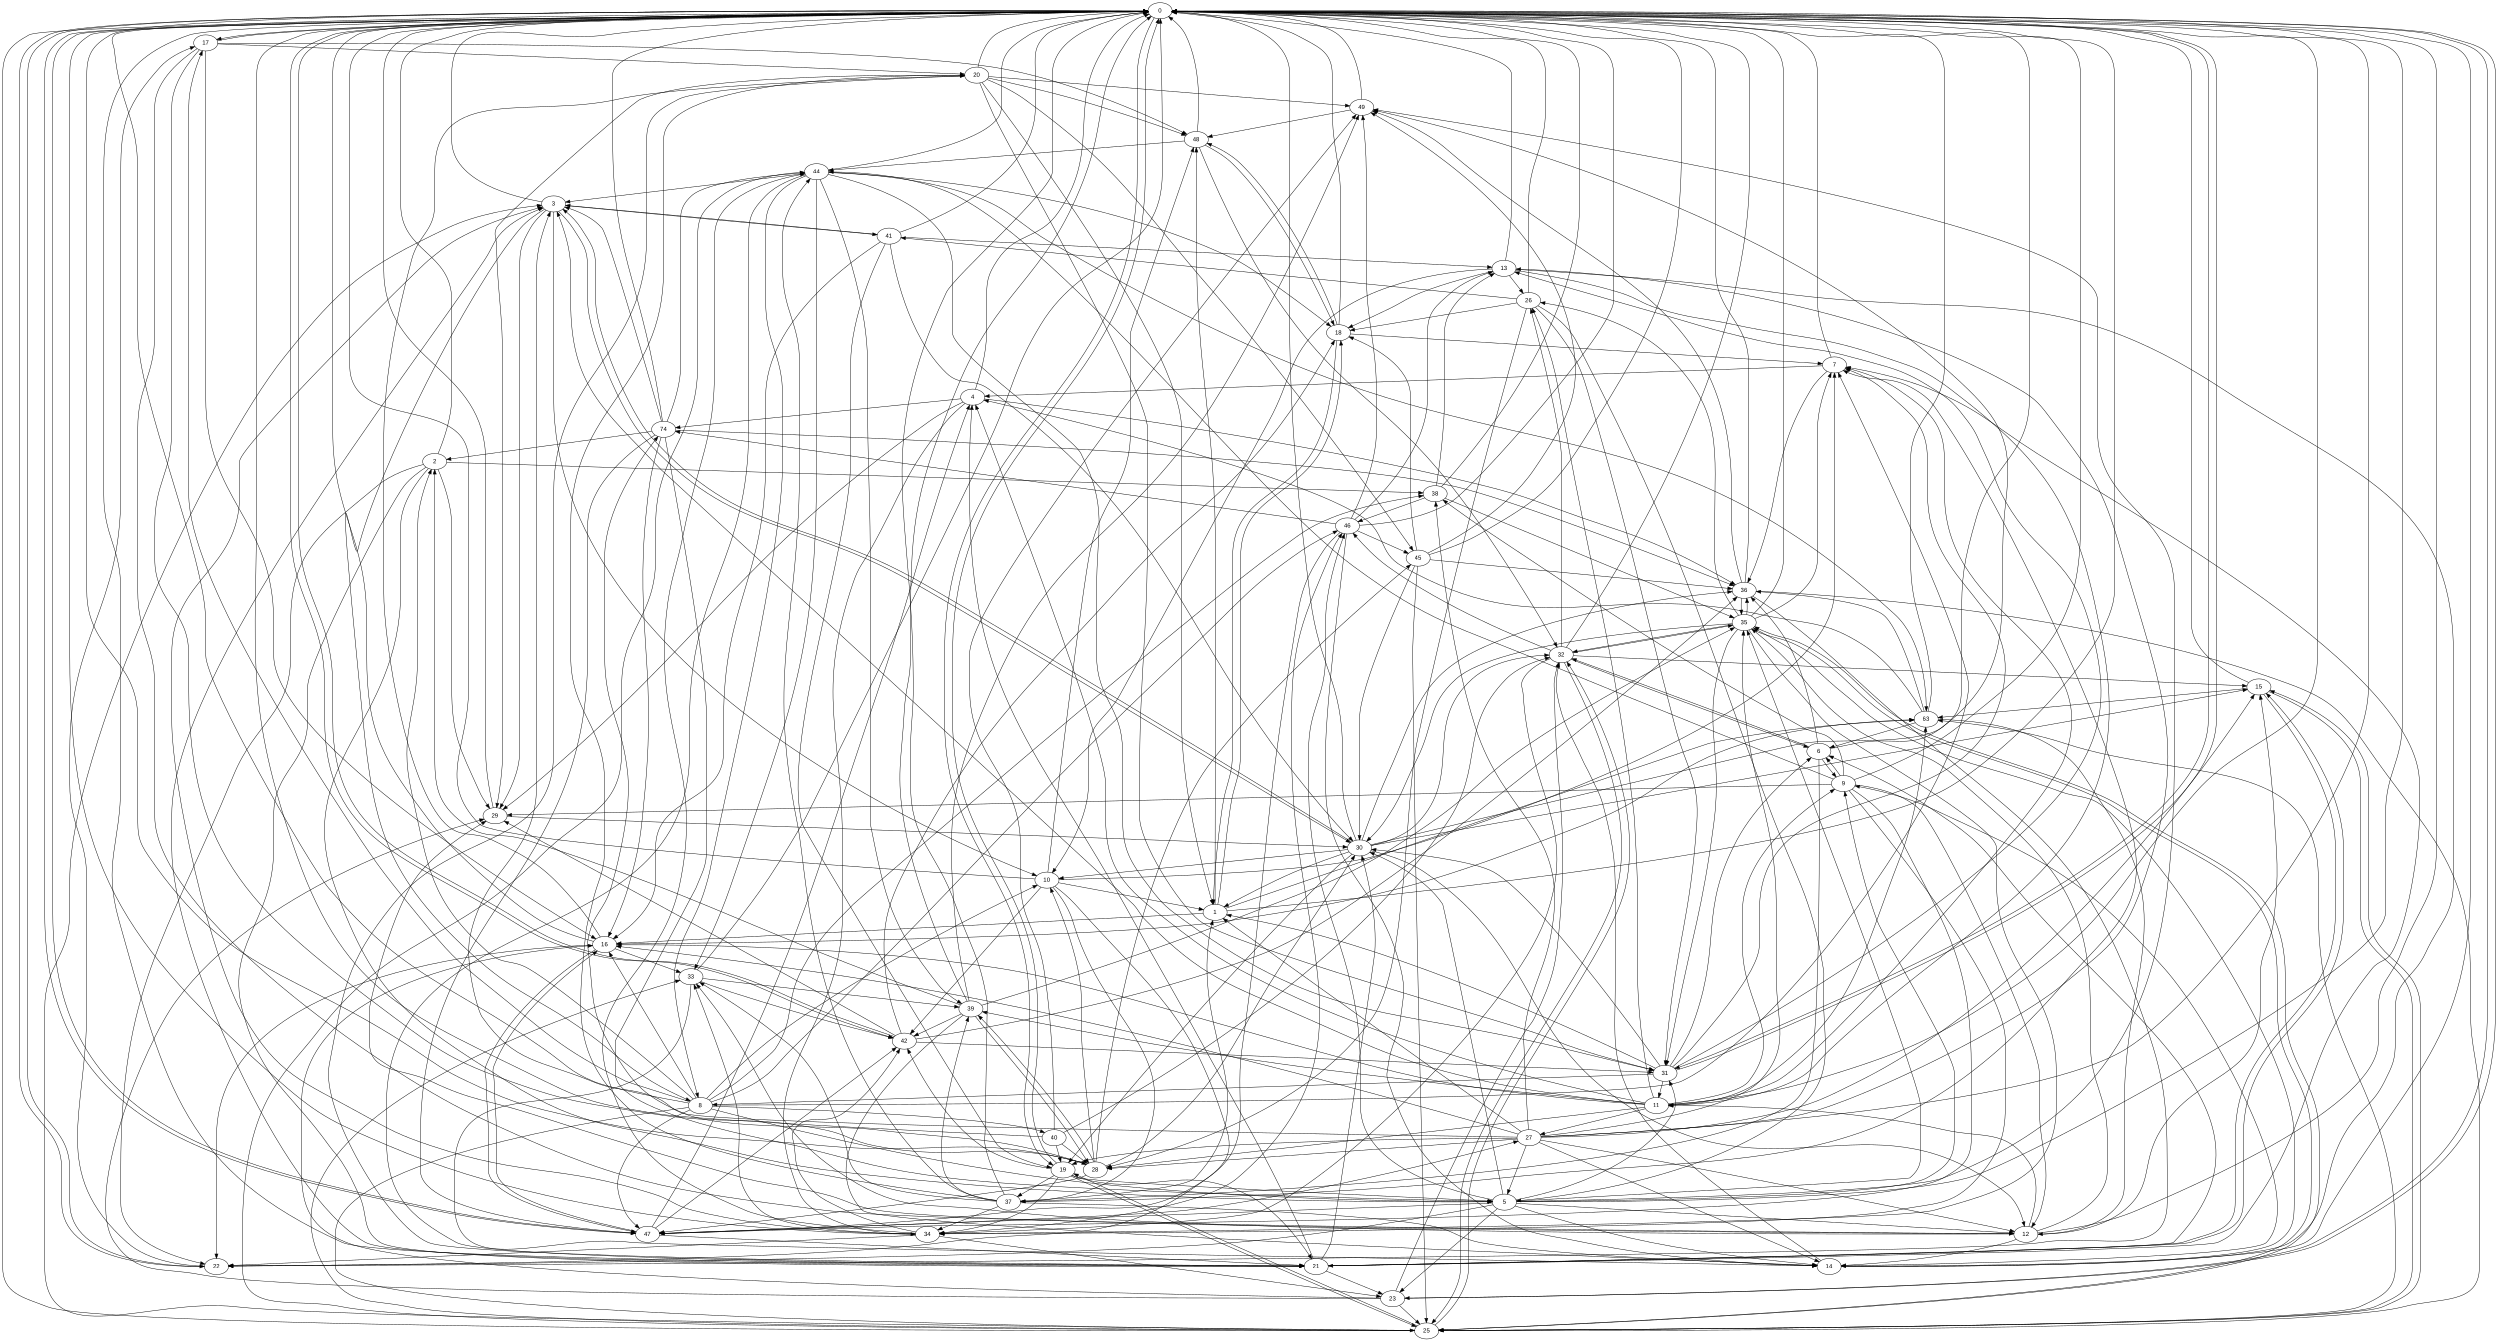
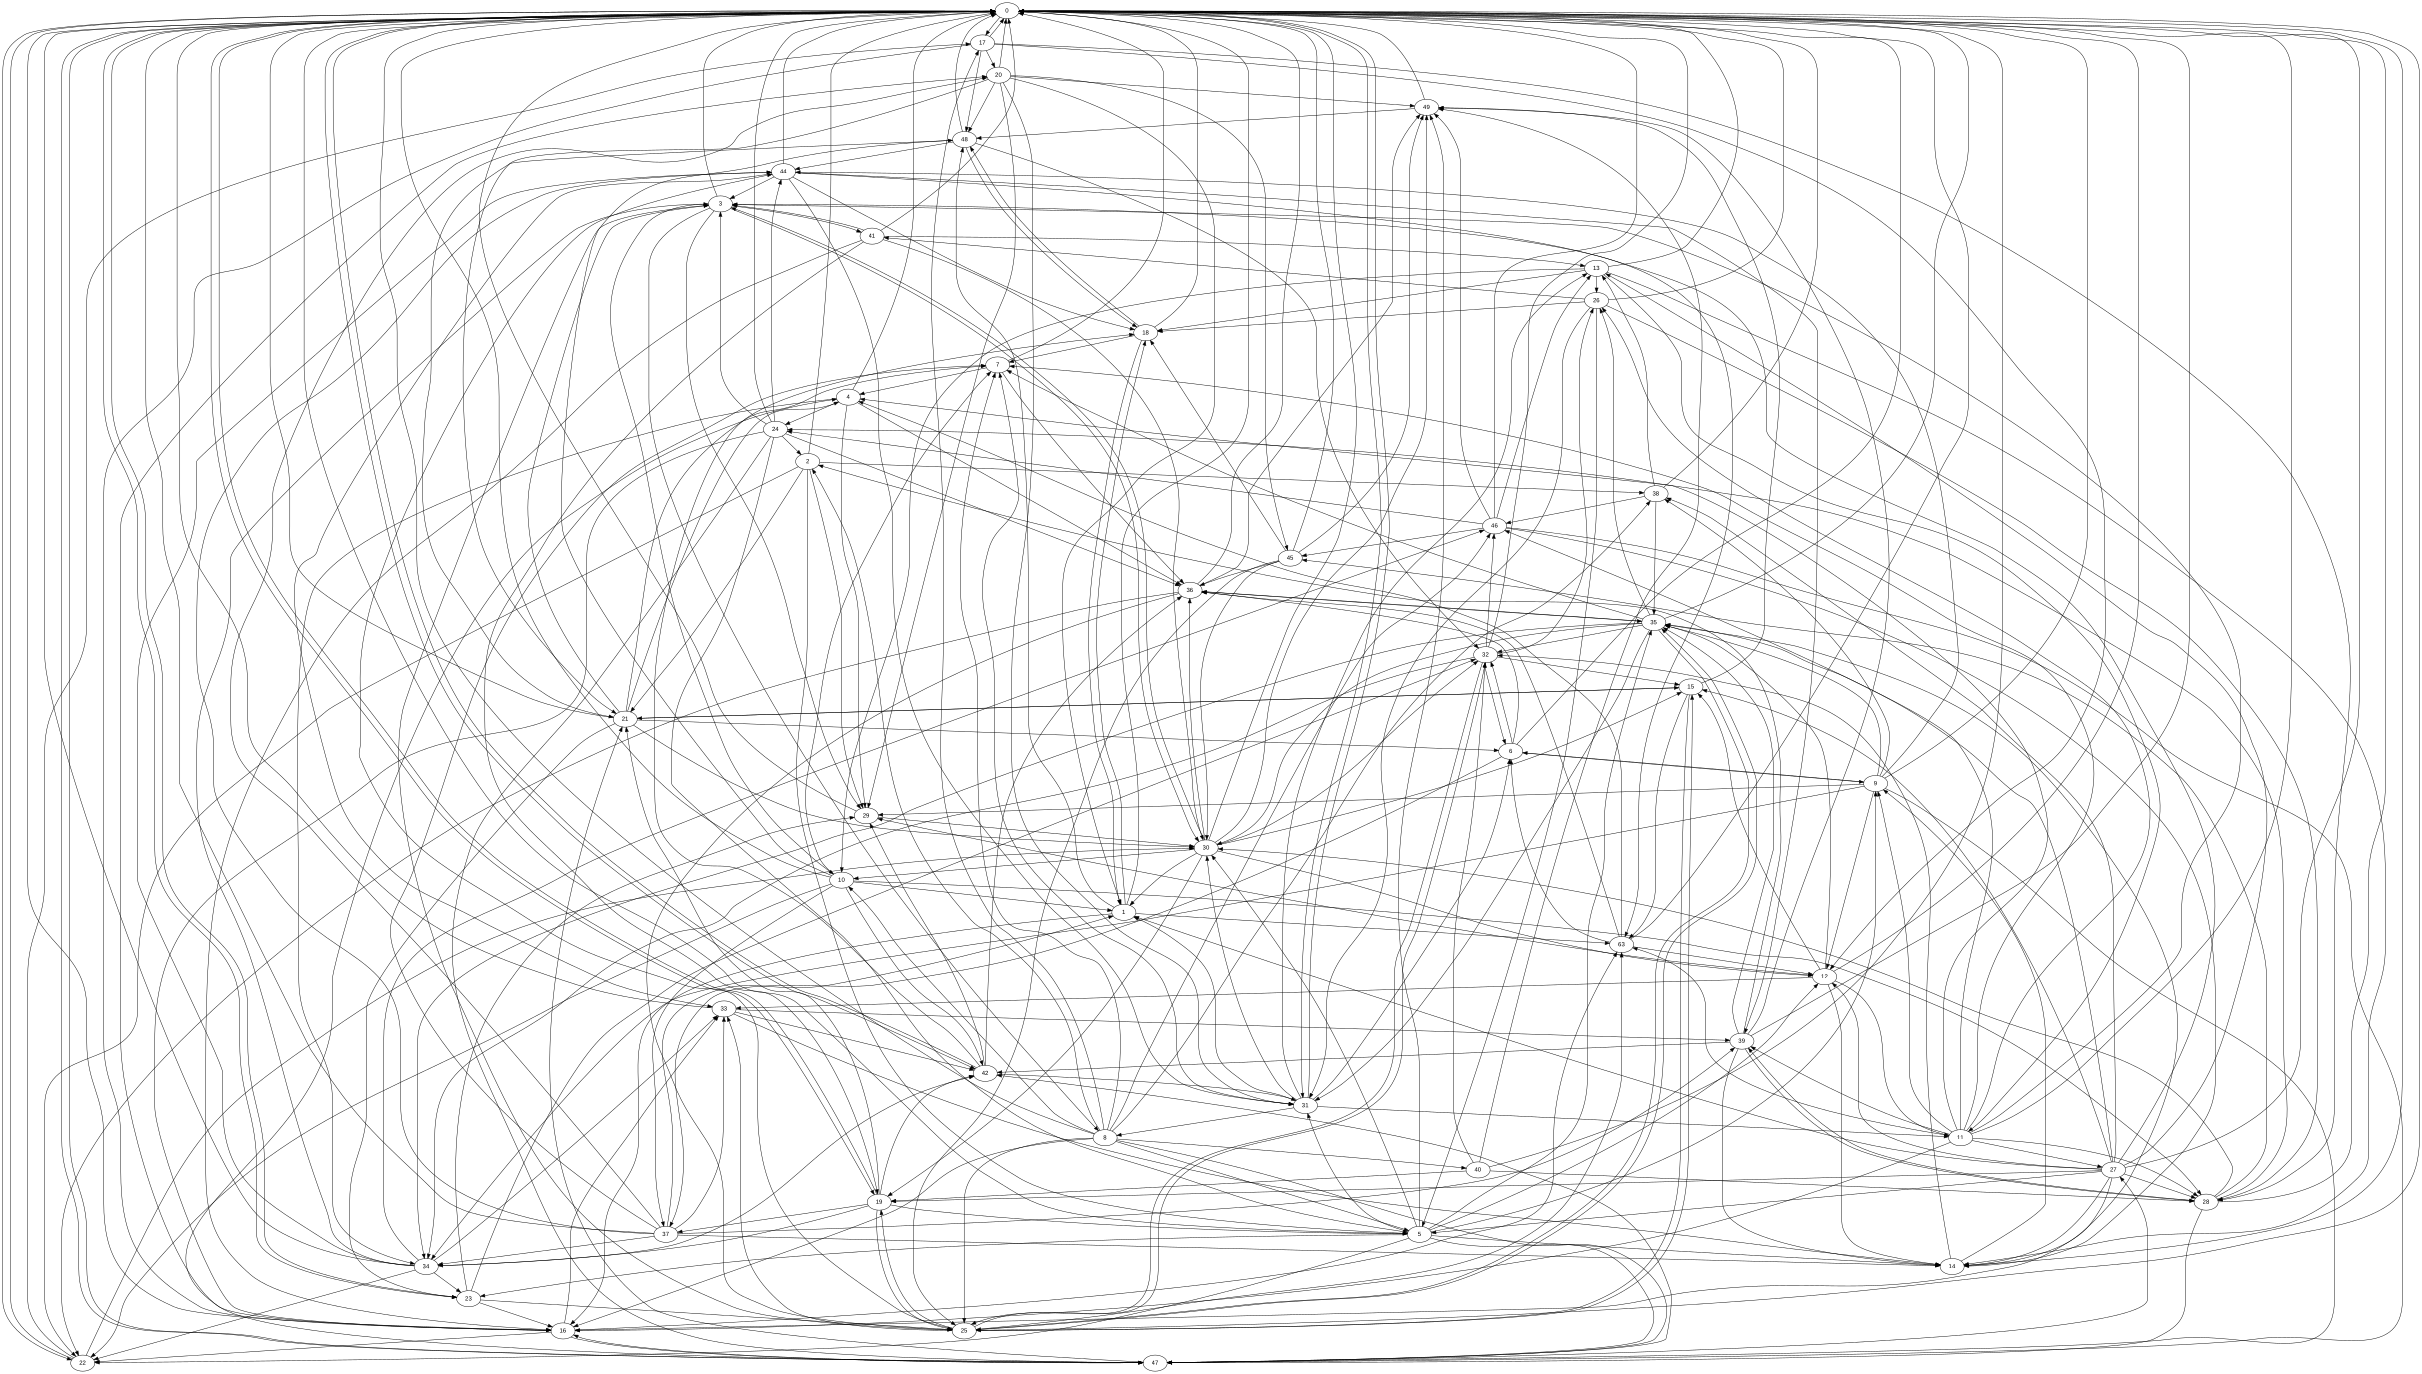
edge "15" -> "0": now "15" -> "49"
node "74": label "74" -> "24"
edge "44" -> "8": removed
edge "32" -> "35": now "9" -> "35"
edge "5" -> "46": now "11" -> "46"
edge "22" -> "30": added
edge "28" -> "10": reversed
edge "44" -> "21": now "48" -> "21"
